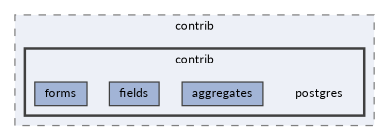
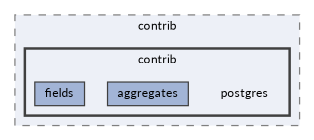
node "forms": removed
